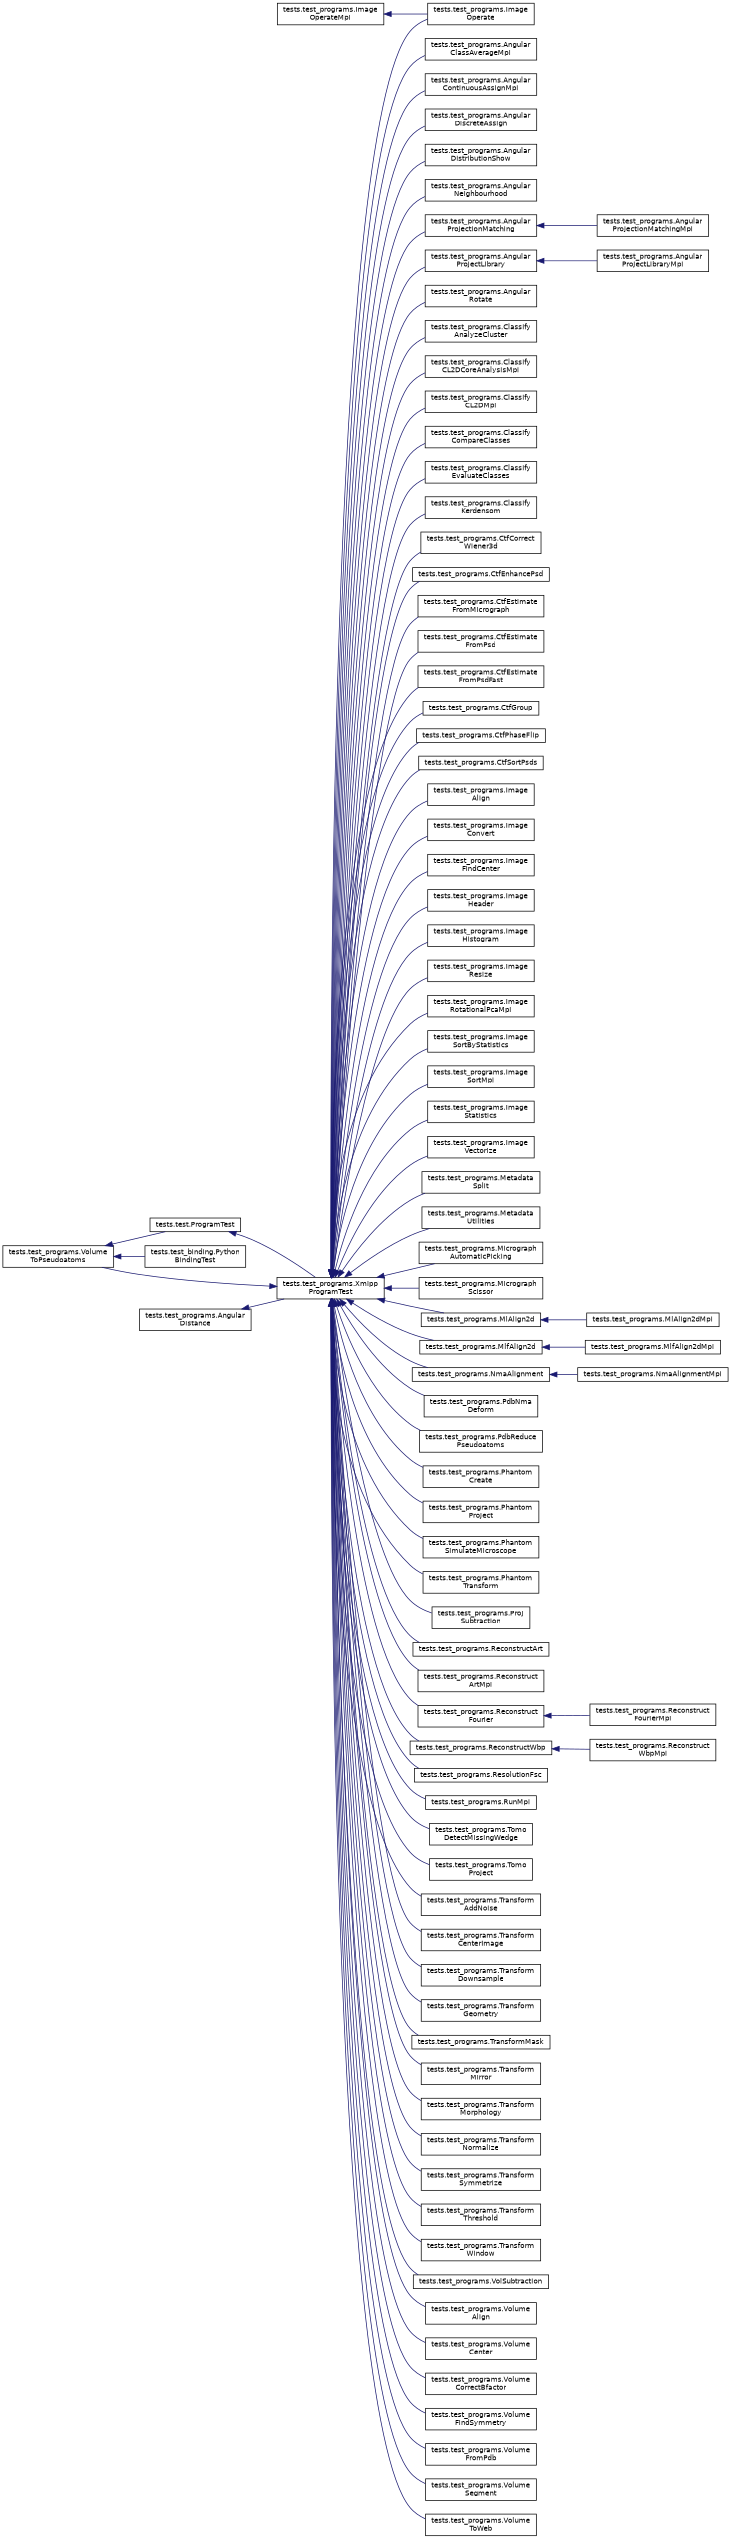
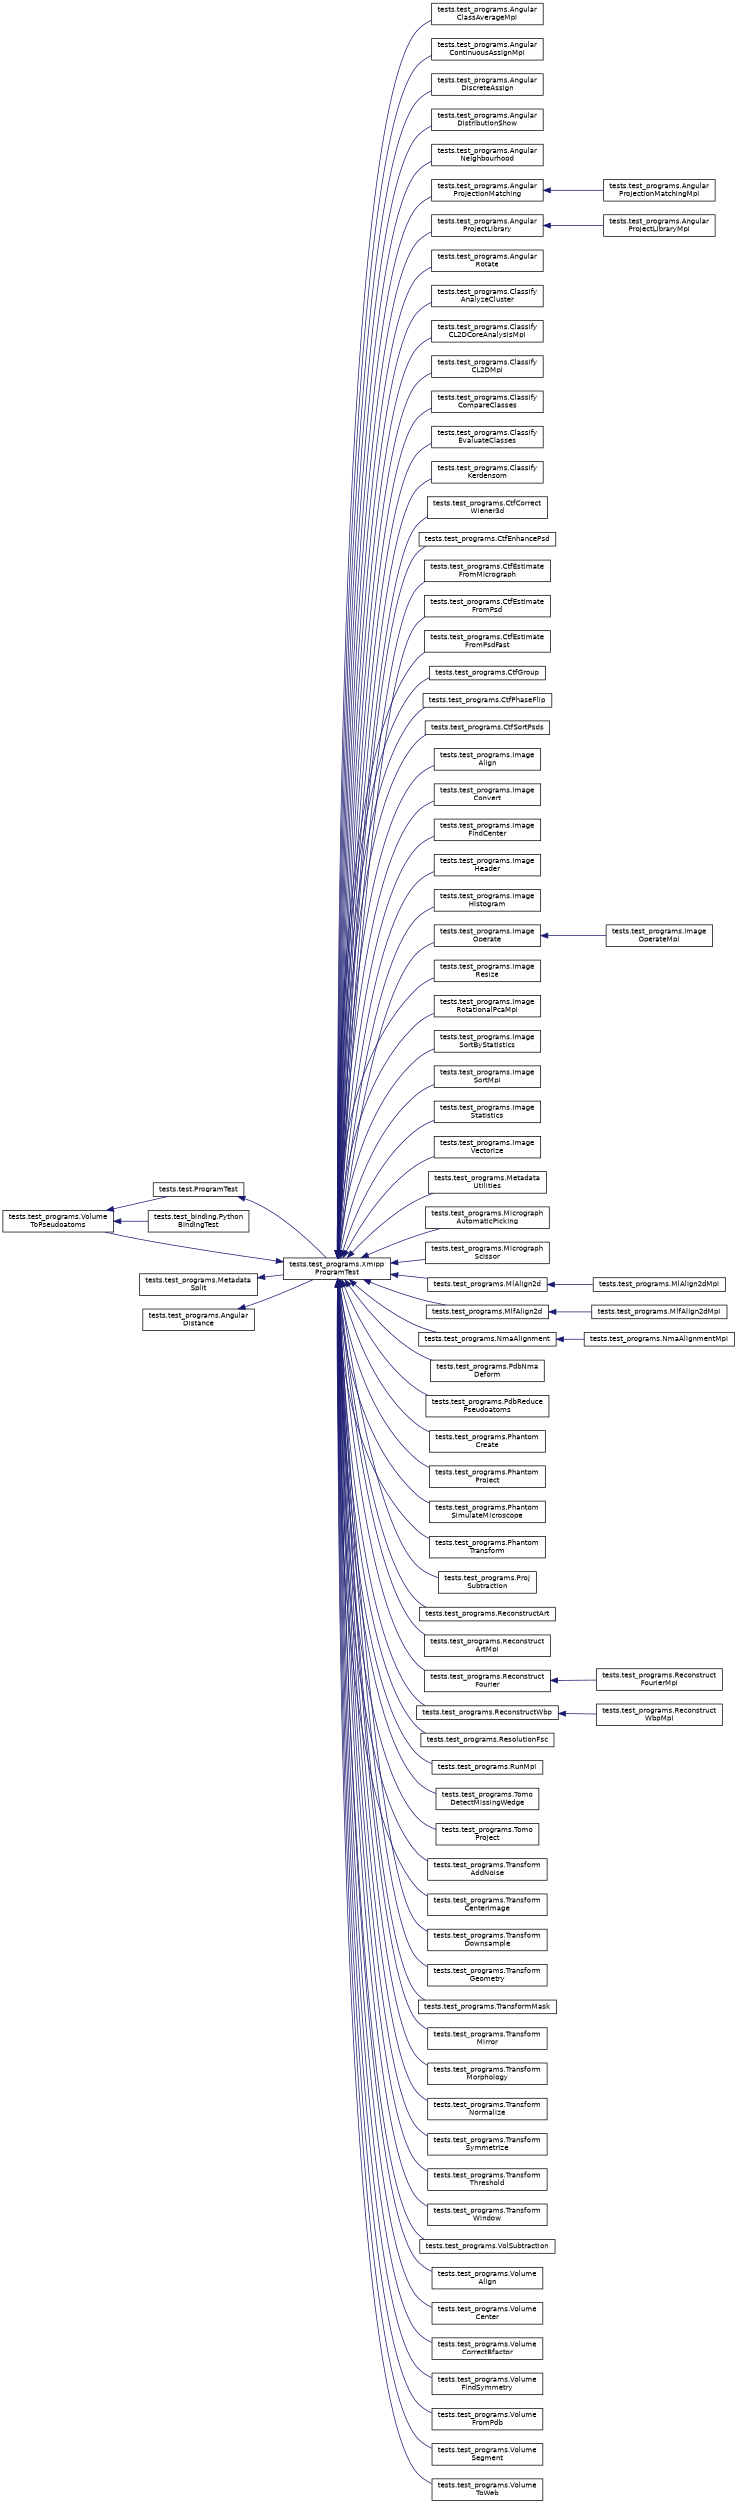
edge "tests.test_programs.Image Operate" -> "tests.test_programs.Image OperateMpi": reversed
edge "tests.test_programs.Metadata Split" -> "tests.test_programs.Xmipp ProgramTest": reversed
